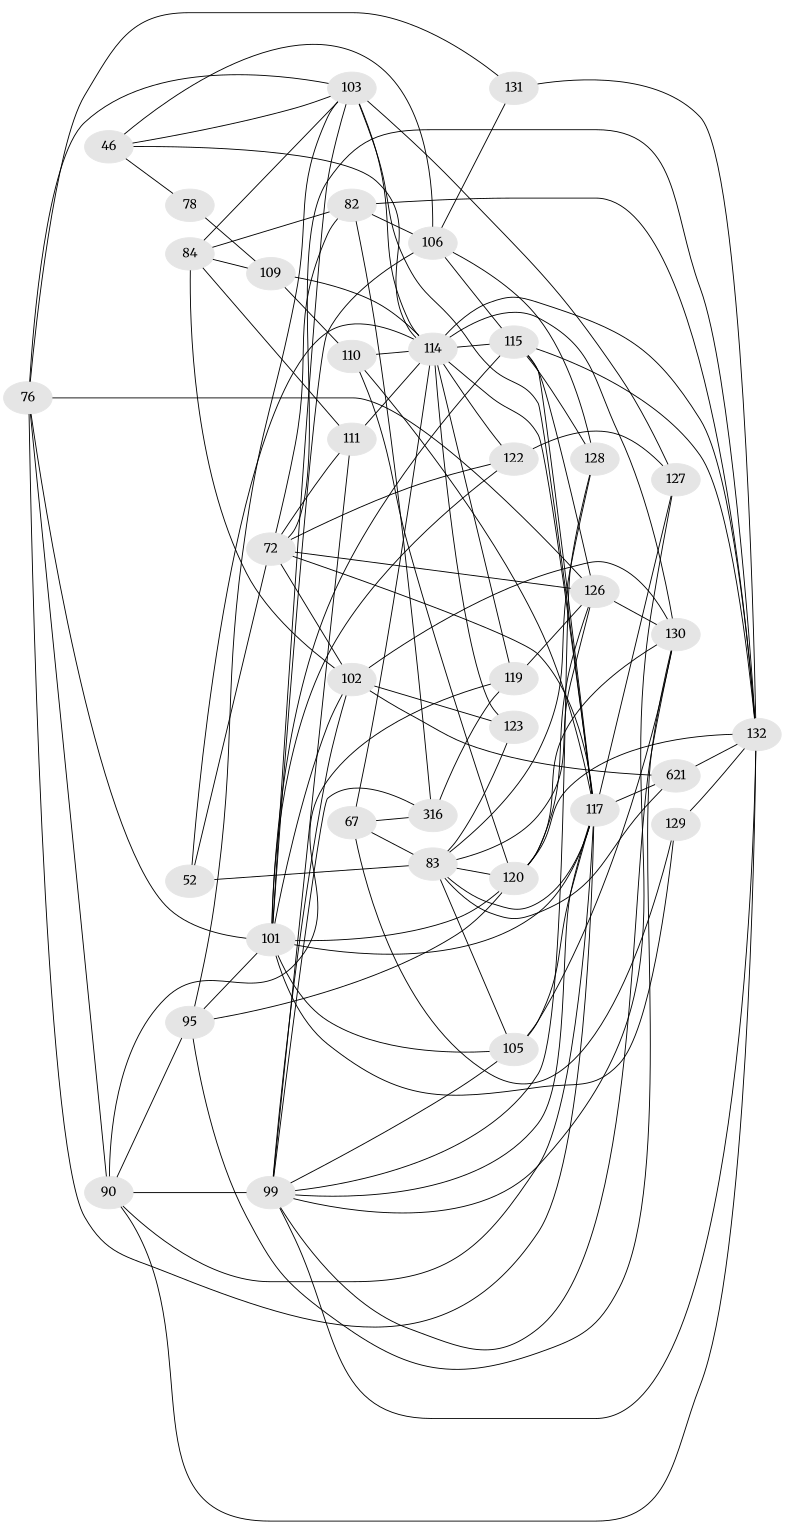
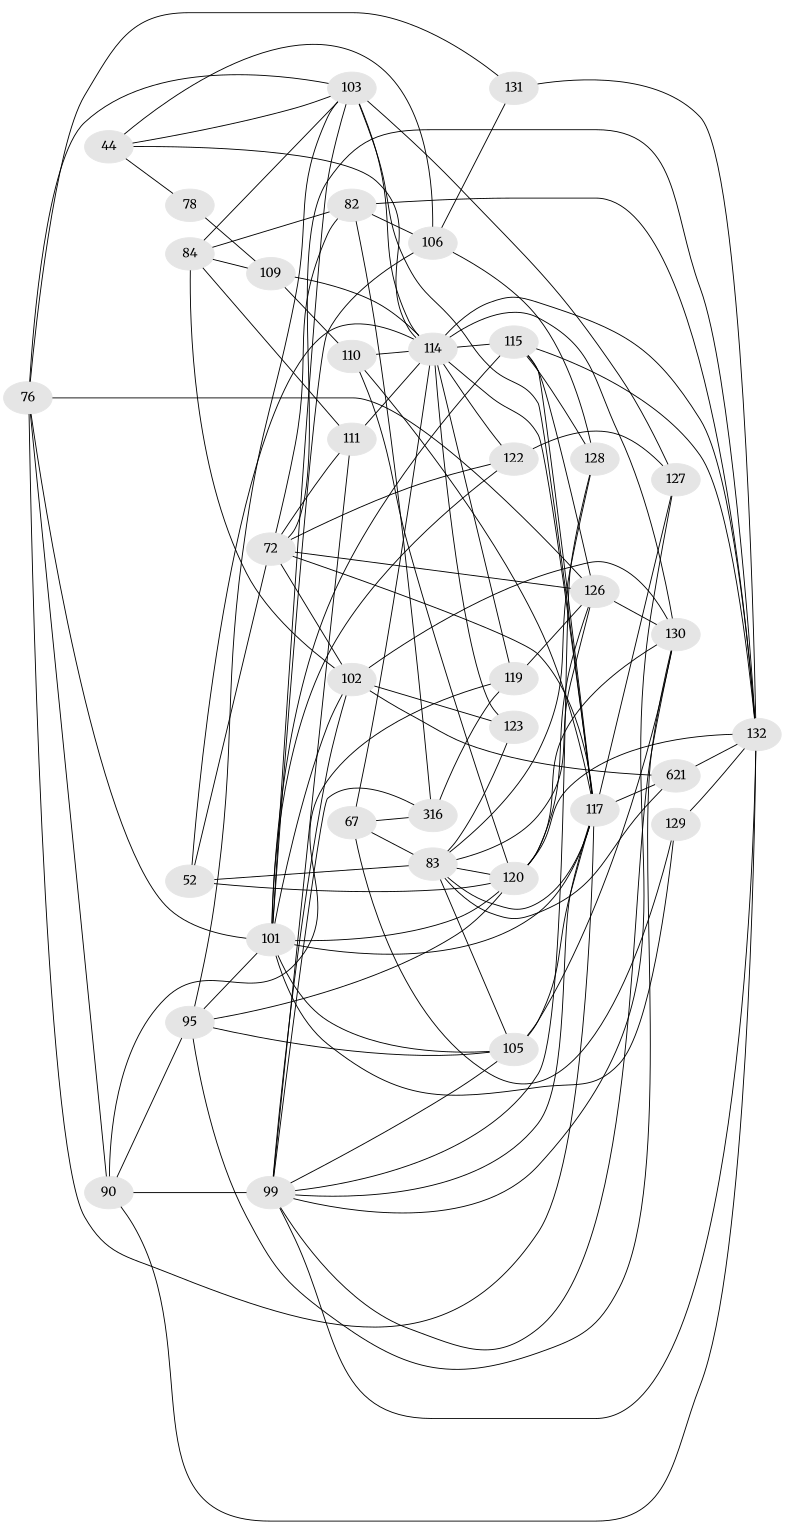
node "46": label "46" -> "44"
edge "106" -- "115": removed
edge "120" -- "52": added
edge "95" -- "105": added
edge "117" -- "90": removed
